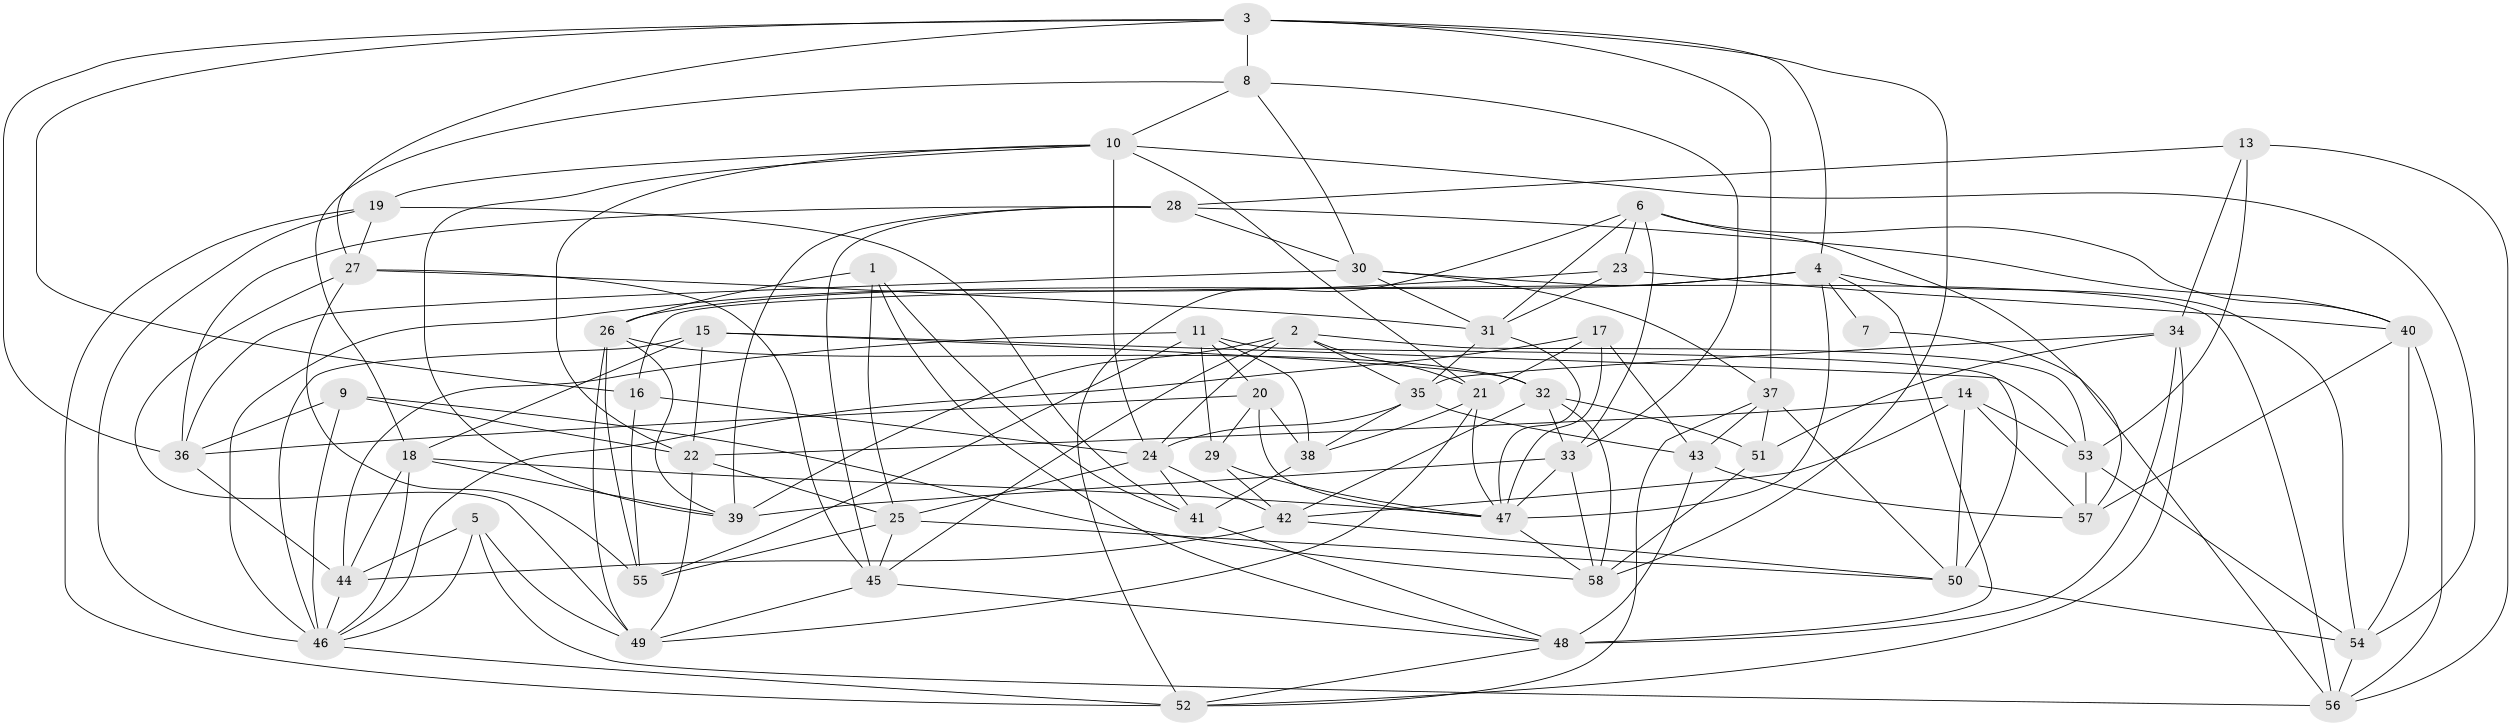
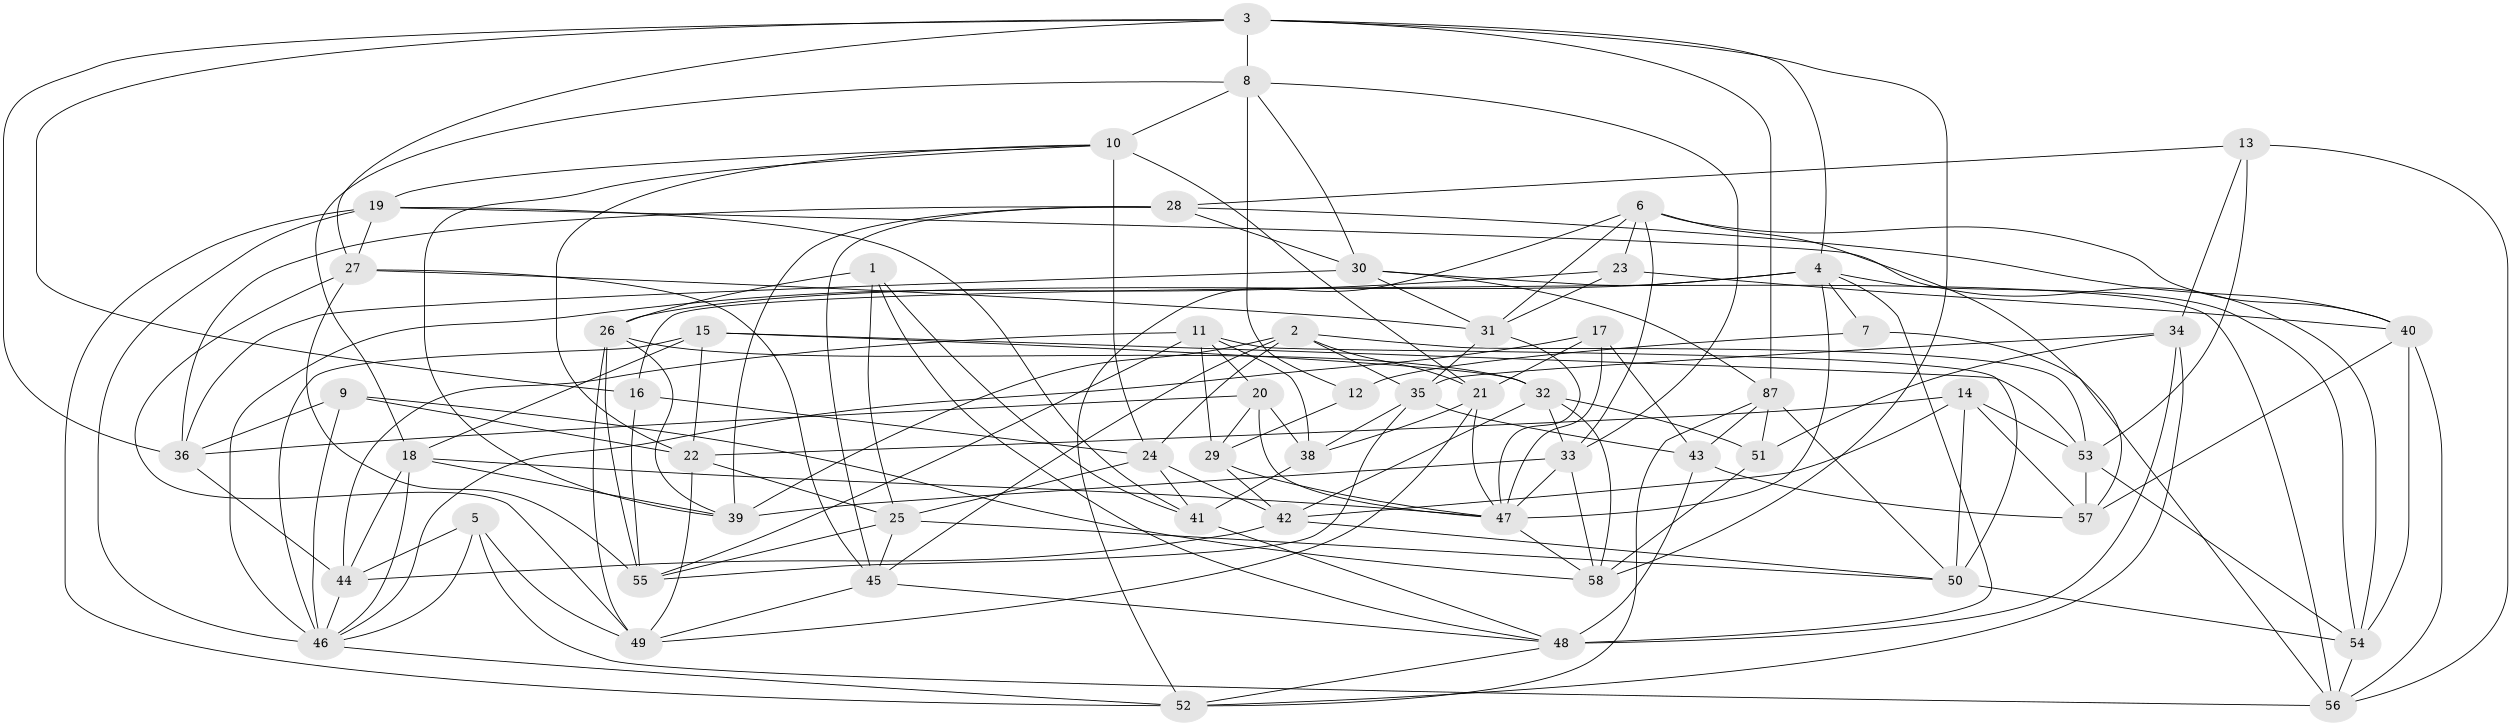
edge "10" -- "54": now "19" -- "54"
node "12": added
node "37": label "37" -> "87"
edge "35" -- "24": now "35" -- "55"
